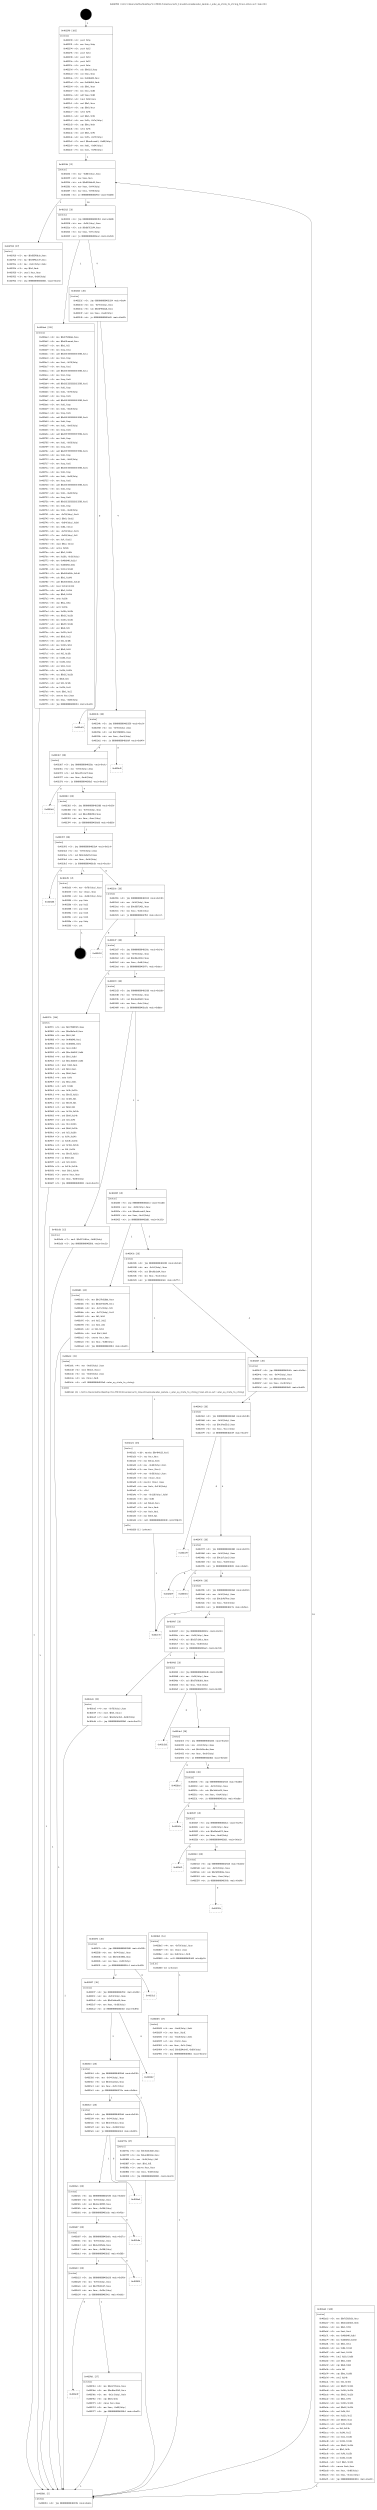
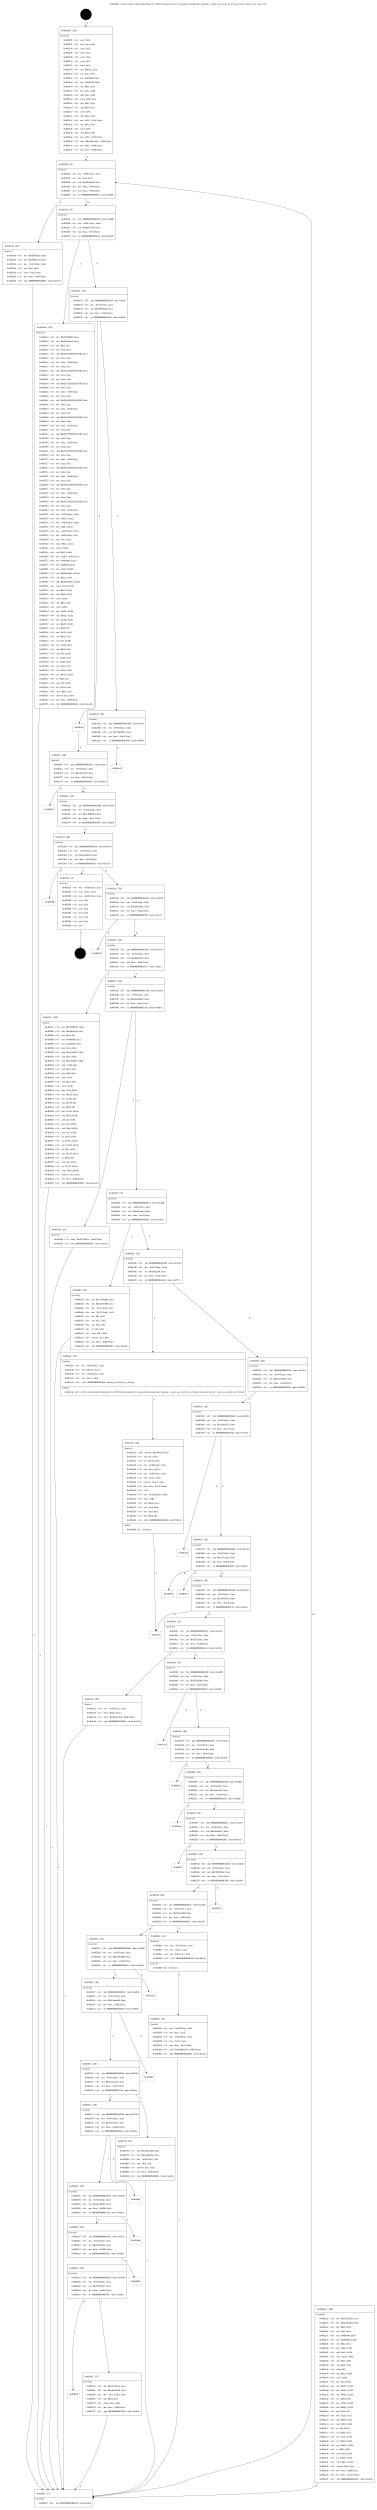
edge "0x40234b [28]" -> "0x402367 [28]": now "0x402e81" -> "0x402367 [28]"
node "0x40255f [28]": added
edge "0x402607 [28]" -> "0x402623 [28]": removed, label "1"
